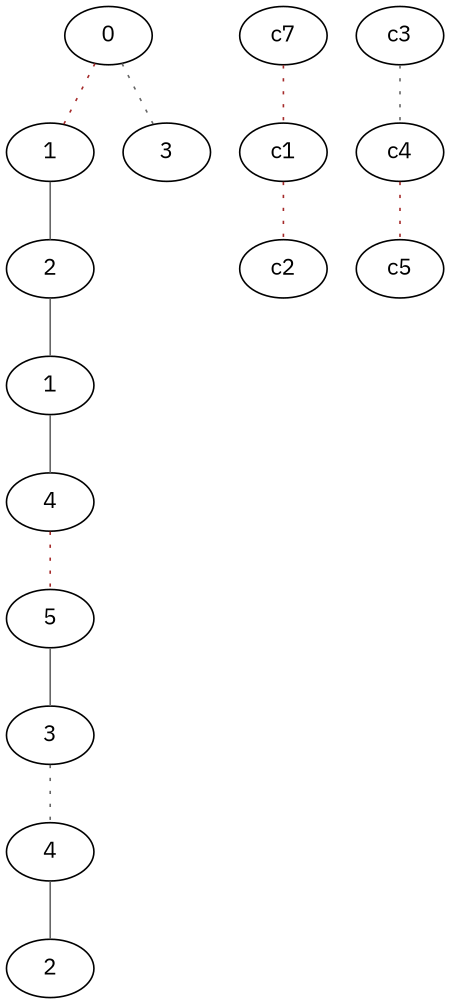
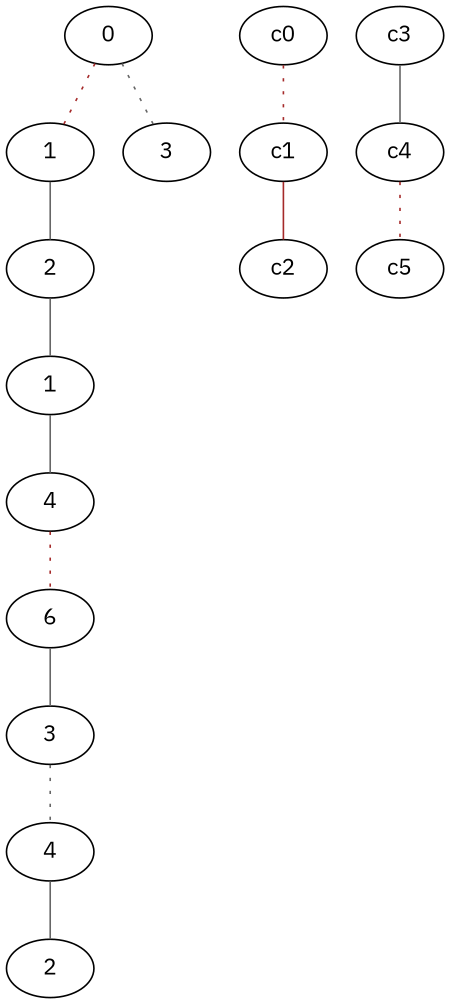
node "c7": label "c7" -> "c0"
edge "c3" -- "c4": style dotted -> solid
edge "c1" -- "c2": style dotted -> solid
node "5": label "5" -> "6"
